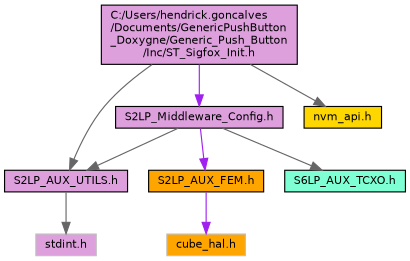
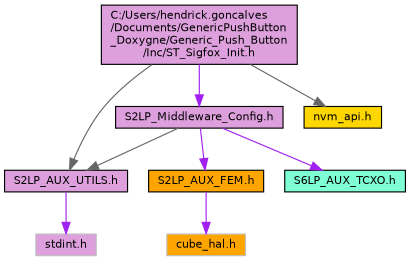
edge "S2LP_Middleware_Config.h" -> "S6LP_AUX_TCXO.h": color gray40 -> purple
edge "S2LP_AUX_UTILS.h" -> "stdint.h": color gray40 -> purple
